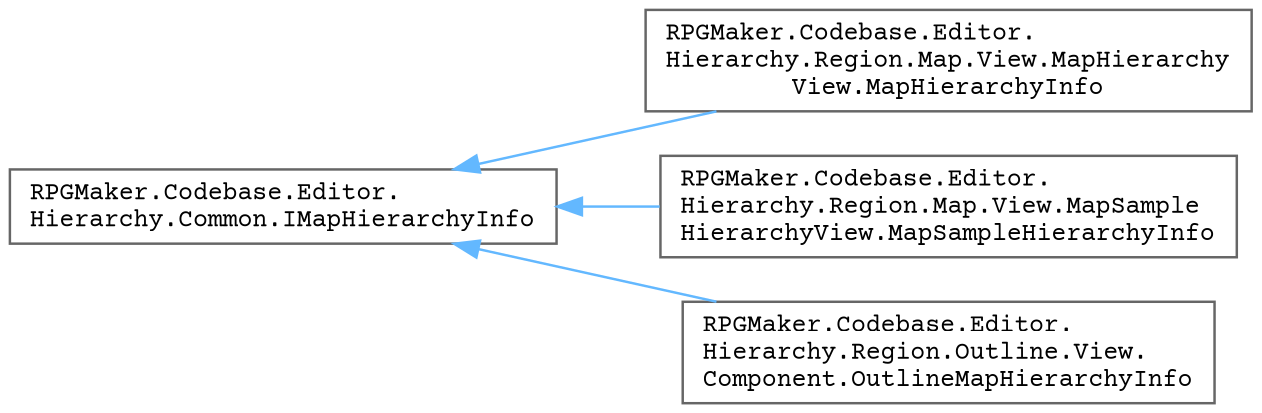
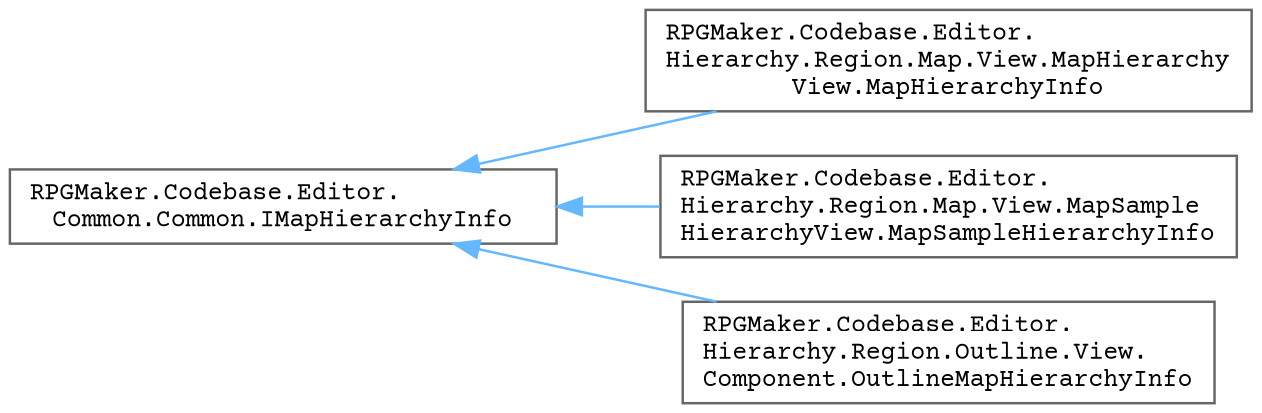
node "RPGMaker.Codebase.Editor. Hierarchy.Common.IMapHierarchyInfo": label "RPGMaker.Codebase.Editor. Hierarchy.Common.IMapHierarchyInfo" -> "RPGMaker.Codebase.Editor. Common.Common.IMapHierarchyInfo"
